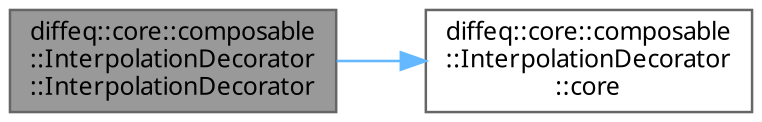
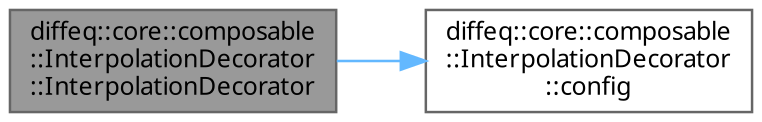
node "diffeq::core::composable ::InterpolationDecorator ::core": label "diffeq::core::composable ::InterpolationDecorator ::core" -> "diffeq::core::composable ::InterpolationDecorator ::config"
